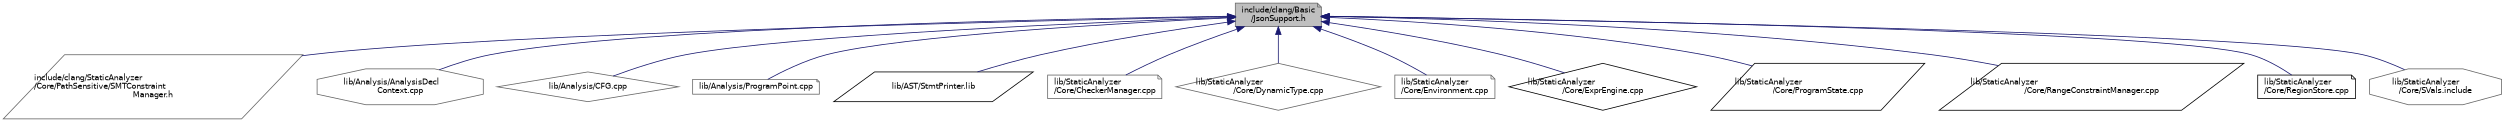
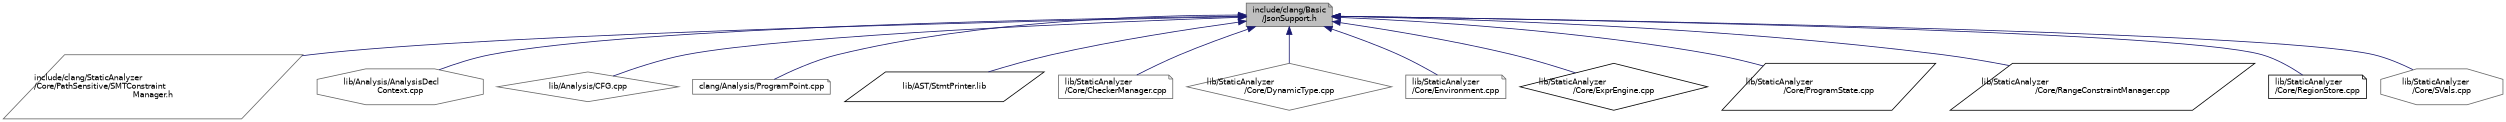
node "lib/Analysis/ProgramPoint.cpp": label "lib/Analysis/ProgramPoint.cpp" -> "clang/Analysis/ProgramPoint.cpp"
node "lib/StaticAnalyzer /Core/SVals.include": label "lib/StaticAnalyzer /Core/SVals.include" -> "lib/StaticAnalyzer /Core/SVals.cpp"
